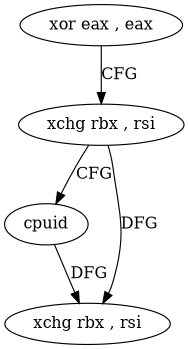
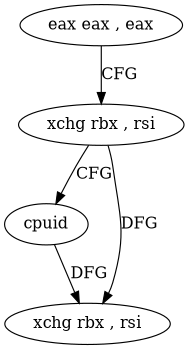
node "xor eax , eax": label "xor eax , eax" -> "eax eax , eax"
